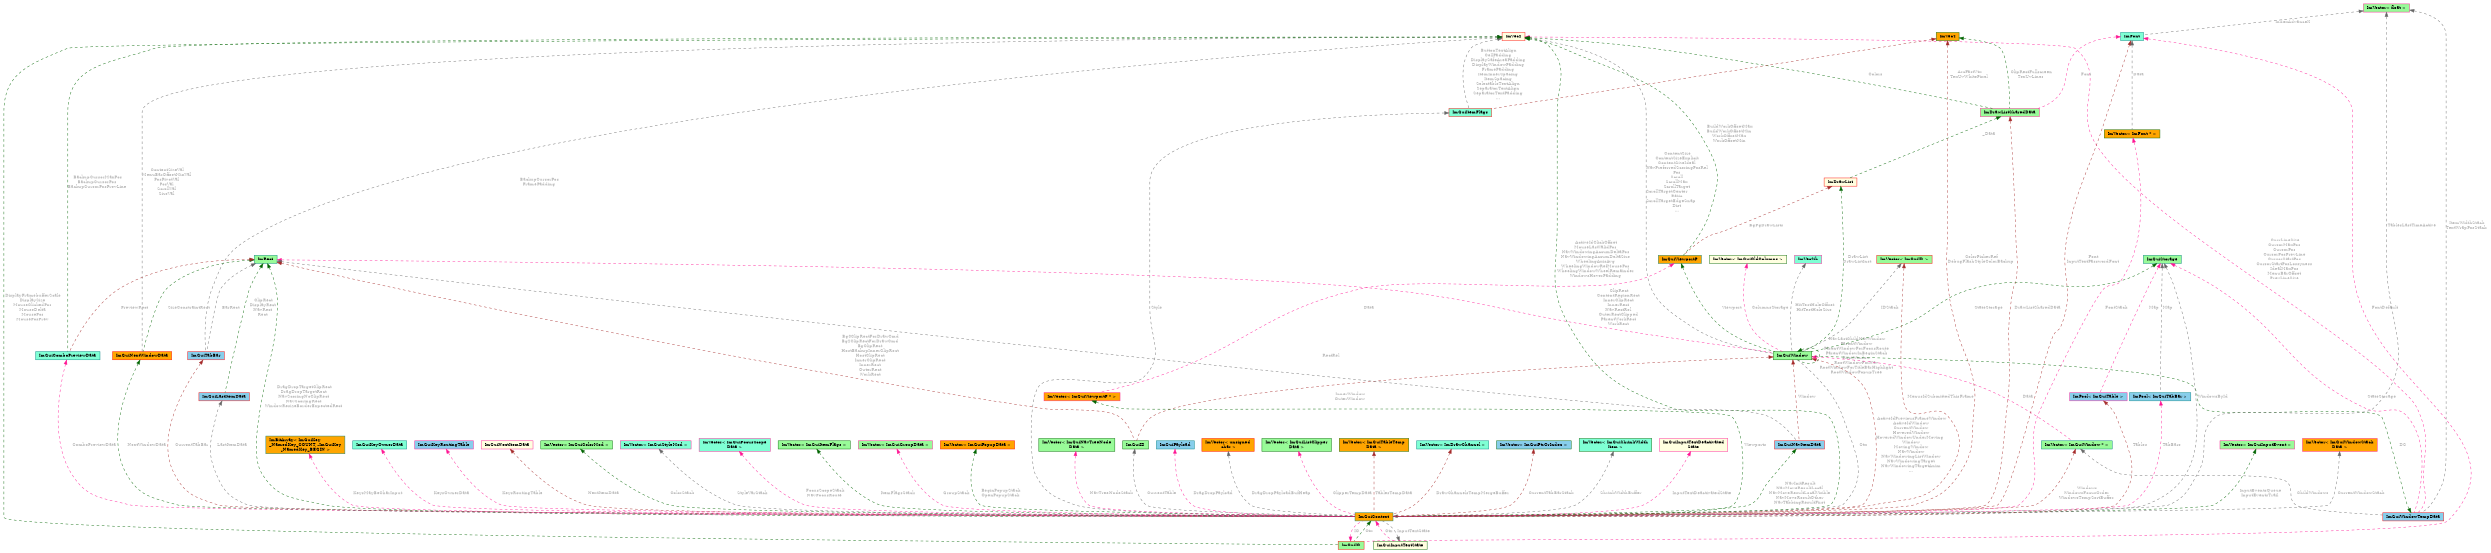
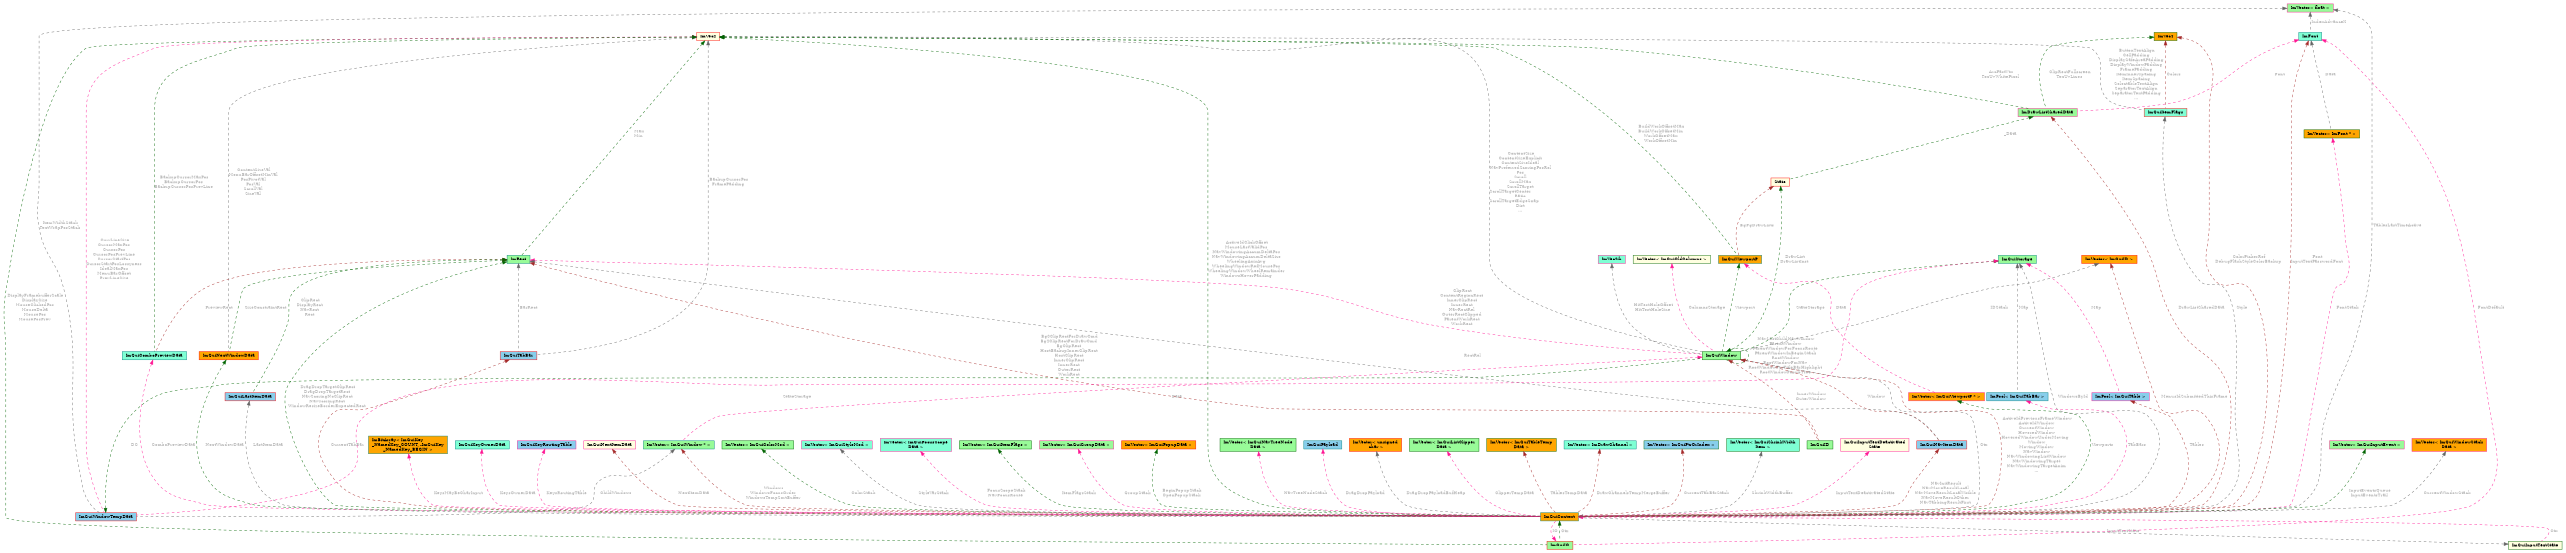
edge "ImRect" -> "ImVec2": added, label "Max Min"
node "ImDrawList": label "ImDrawList" -> "State"
node "ImVector< ImGuiID >": fillcolor palegreen -> orange
edge "ImGuiContext" -> "ImGuiID": removed, label "CurrentTable"
edge "ImGuiContext" -> "ImGuiNavItemData": color darkgreen -> brown
